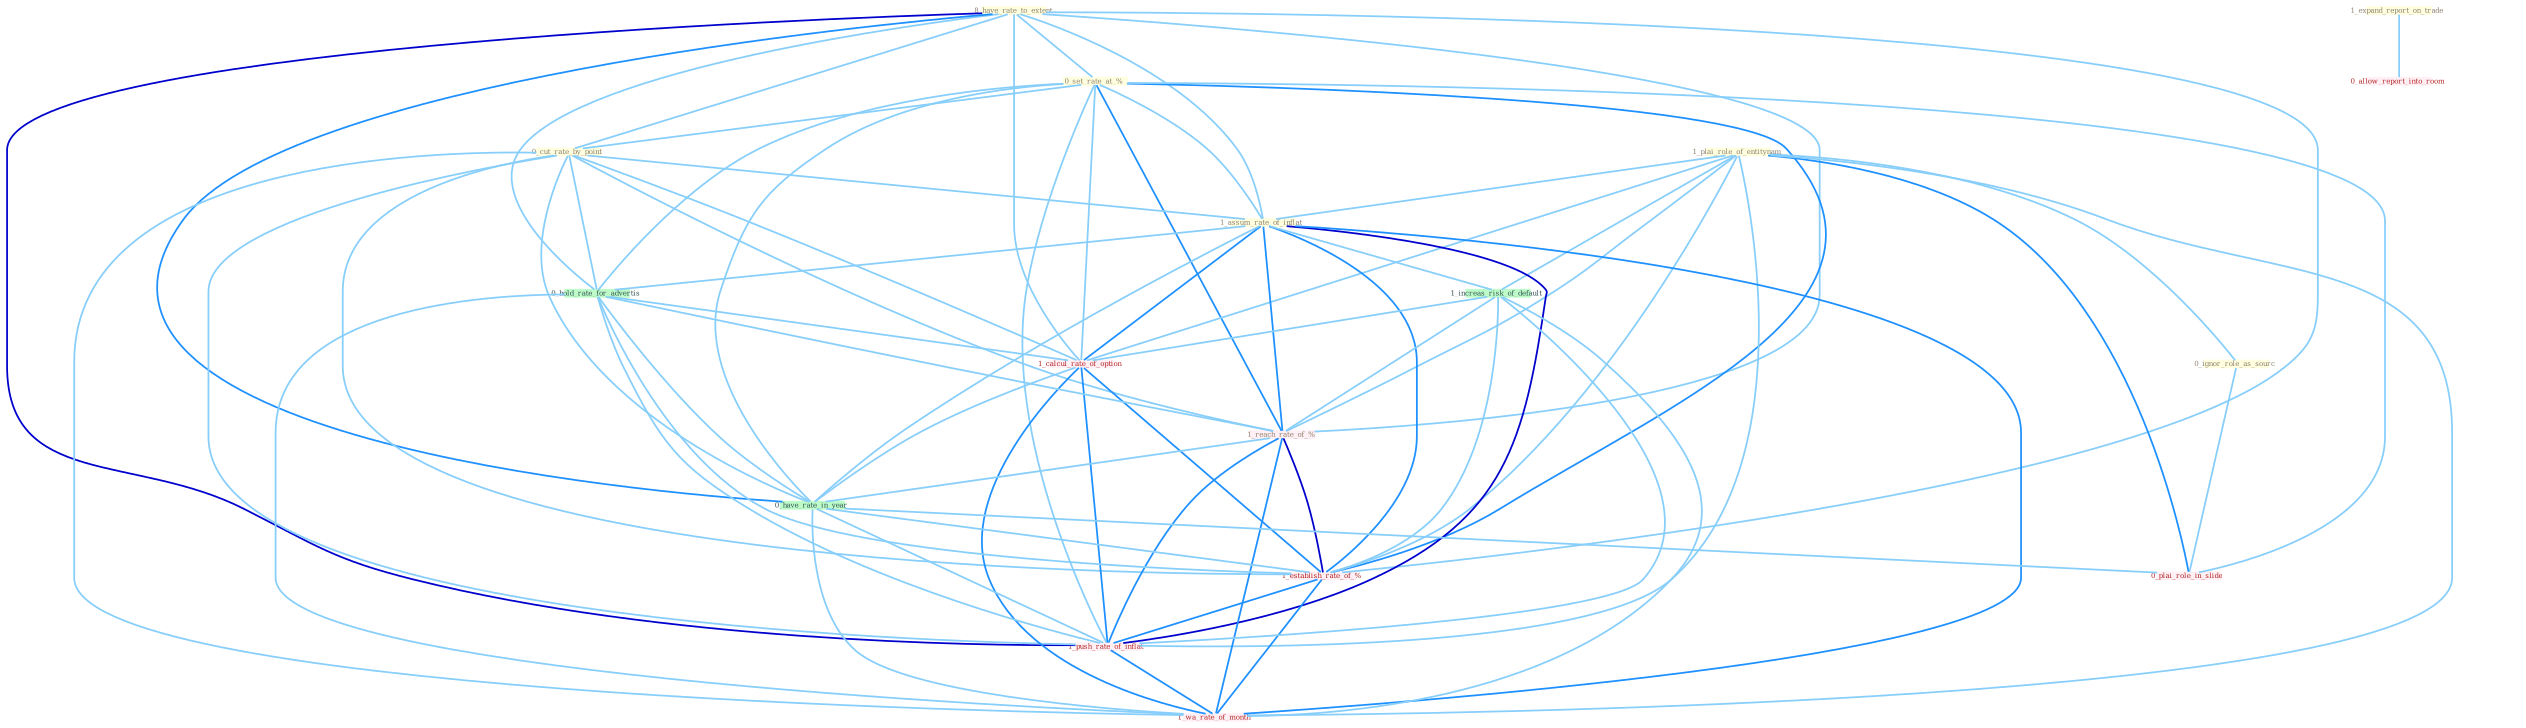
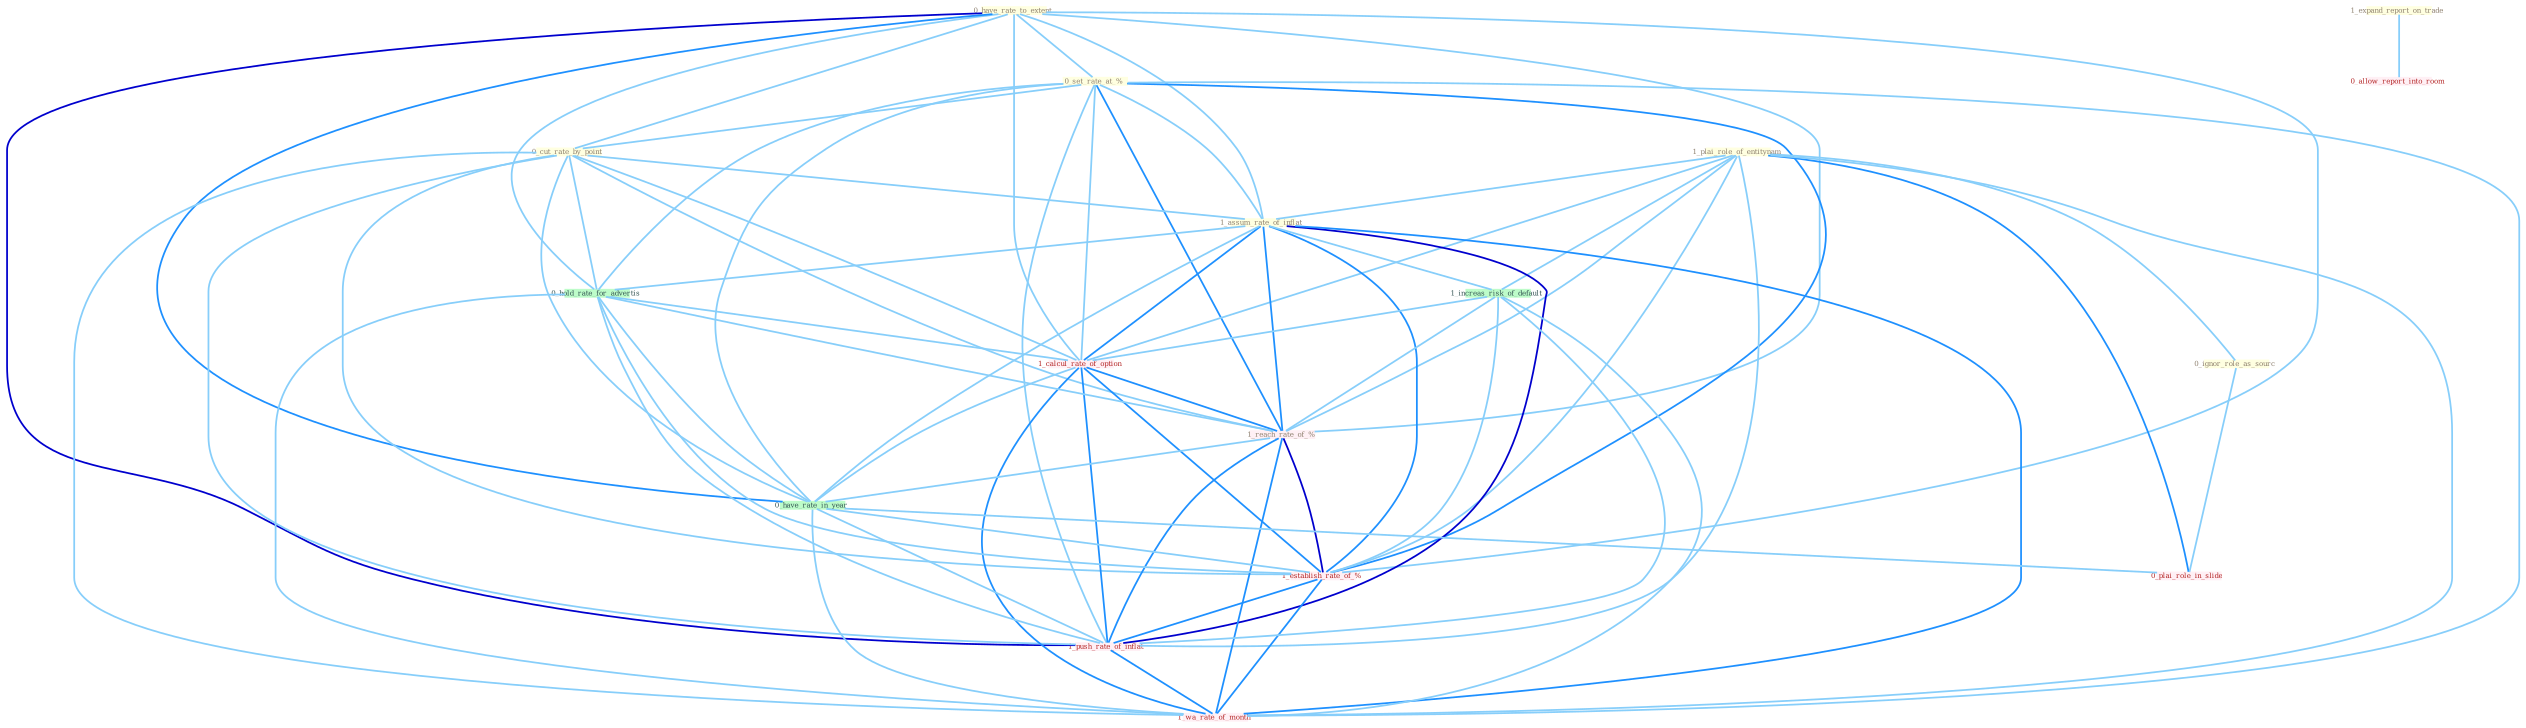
node "8_have_rate_to_extent": label "8_have_rate_to_extent" -> "0_have_rate_to_extent"
edge "0_set_rate_at_%" -- "0_plai_role_in_slide": now "0_set_rate_at_%" -- "1_wa_rate_of_month"
edge "1_calcul_rate_of_option" -- "1_reach_rate_of_%": added
